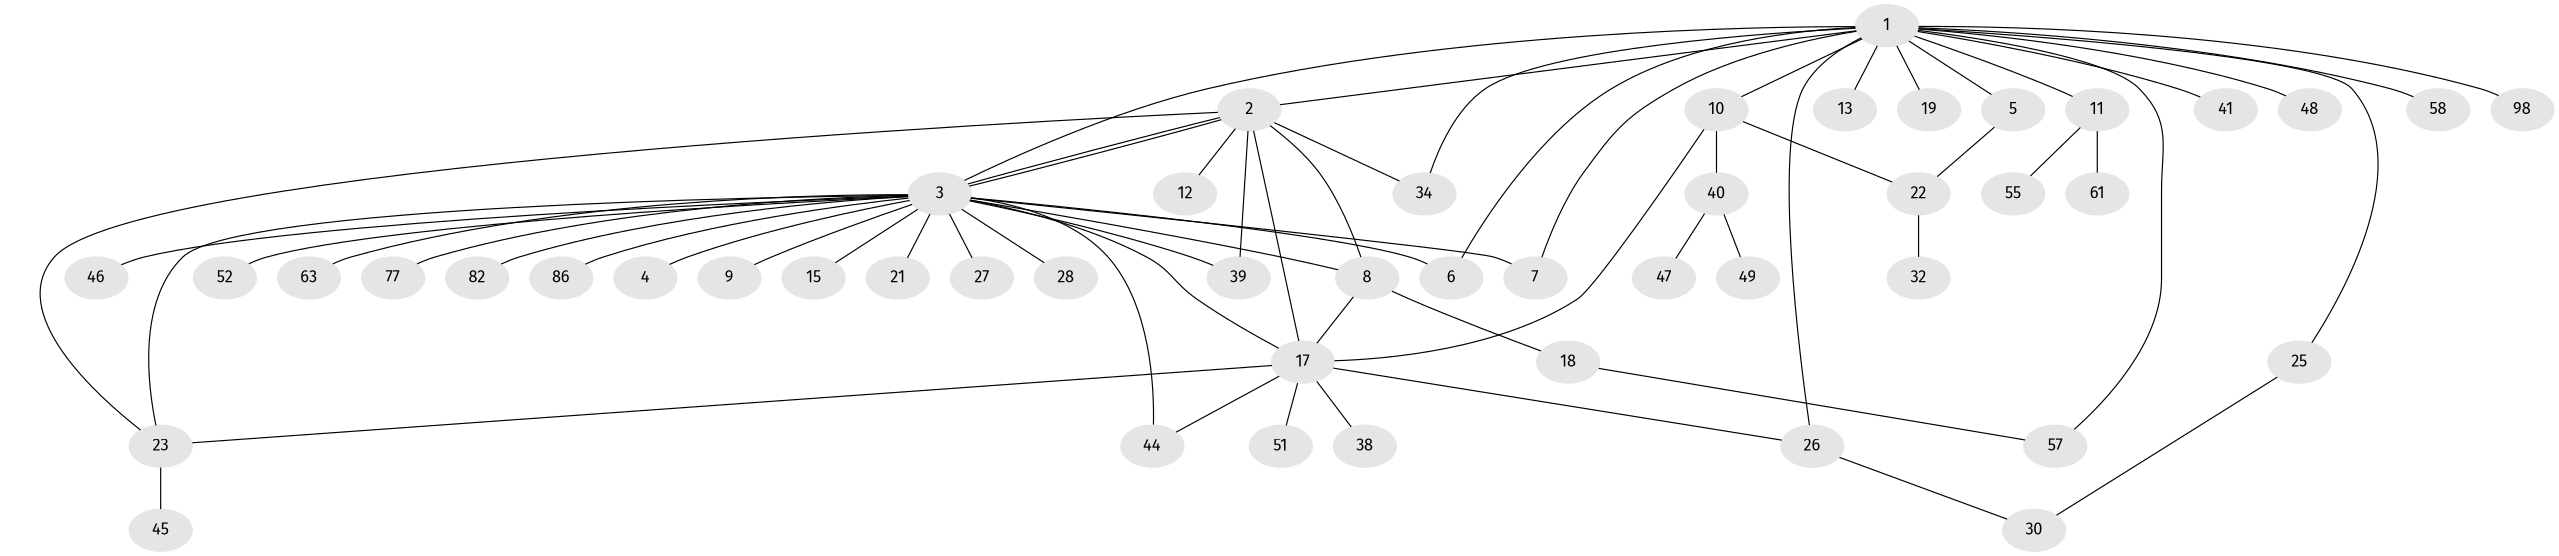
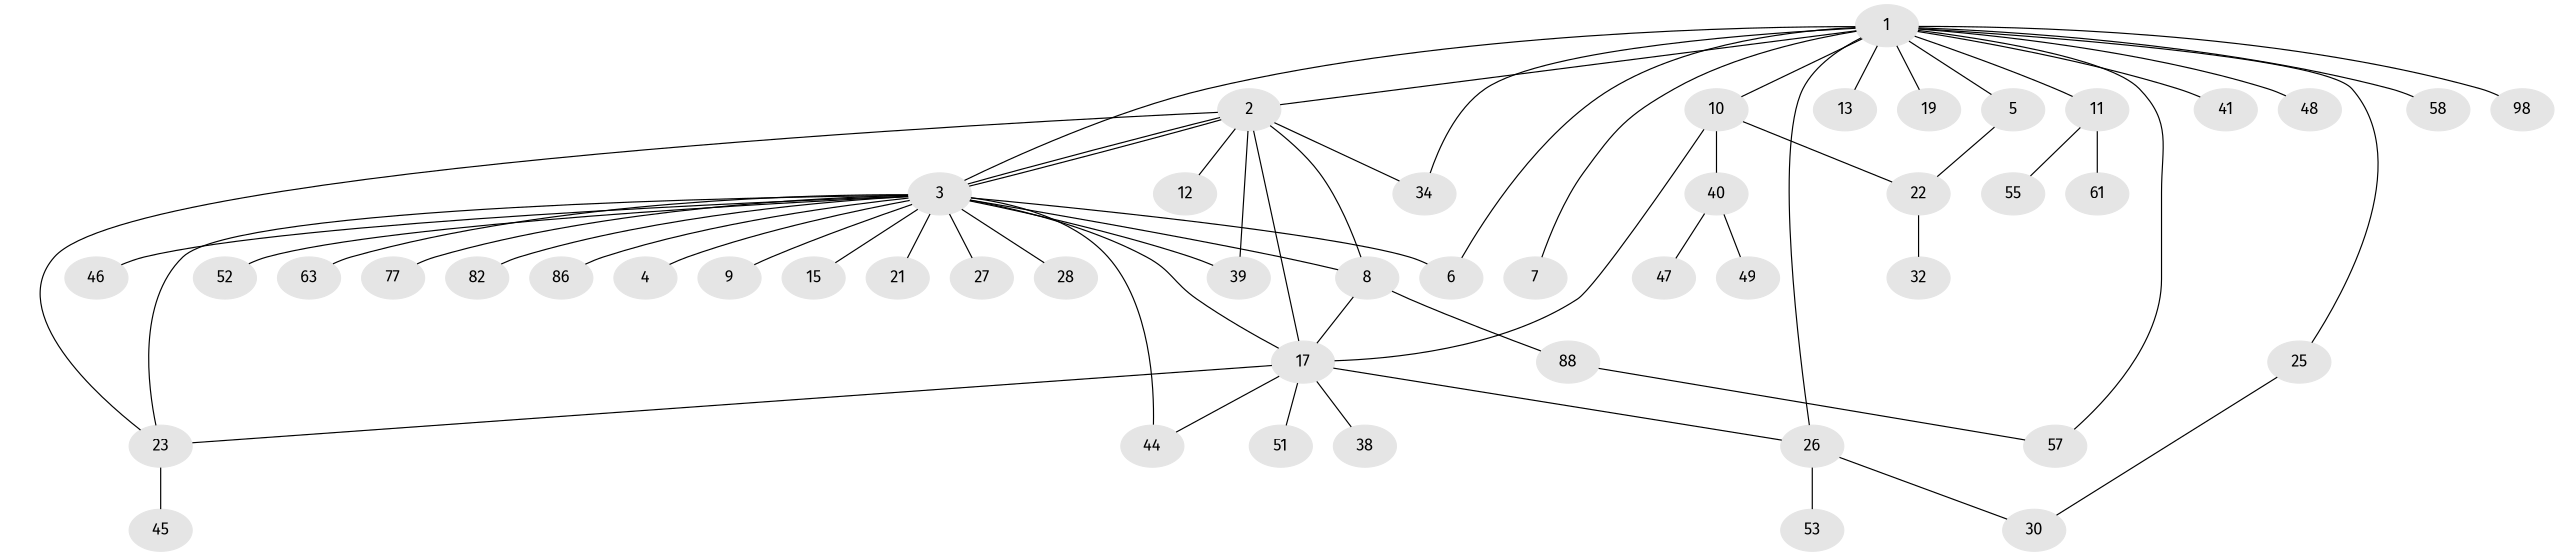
edge "3" -- "7": removed
node "18": label "18" -> "88"
node "53": added
